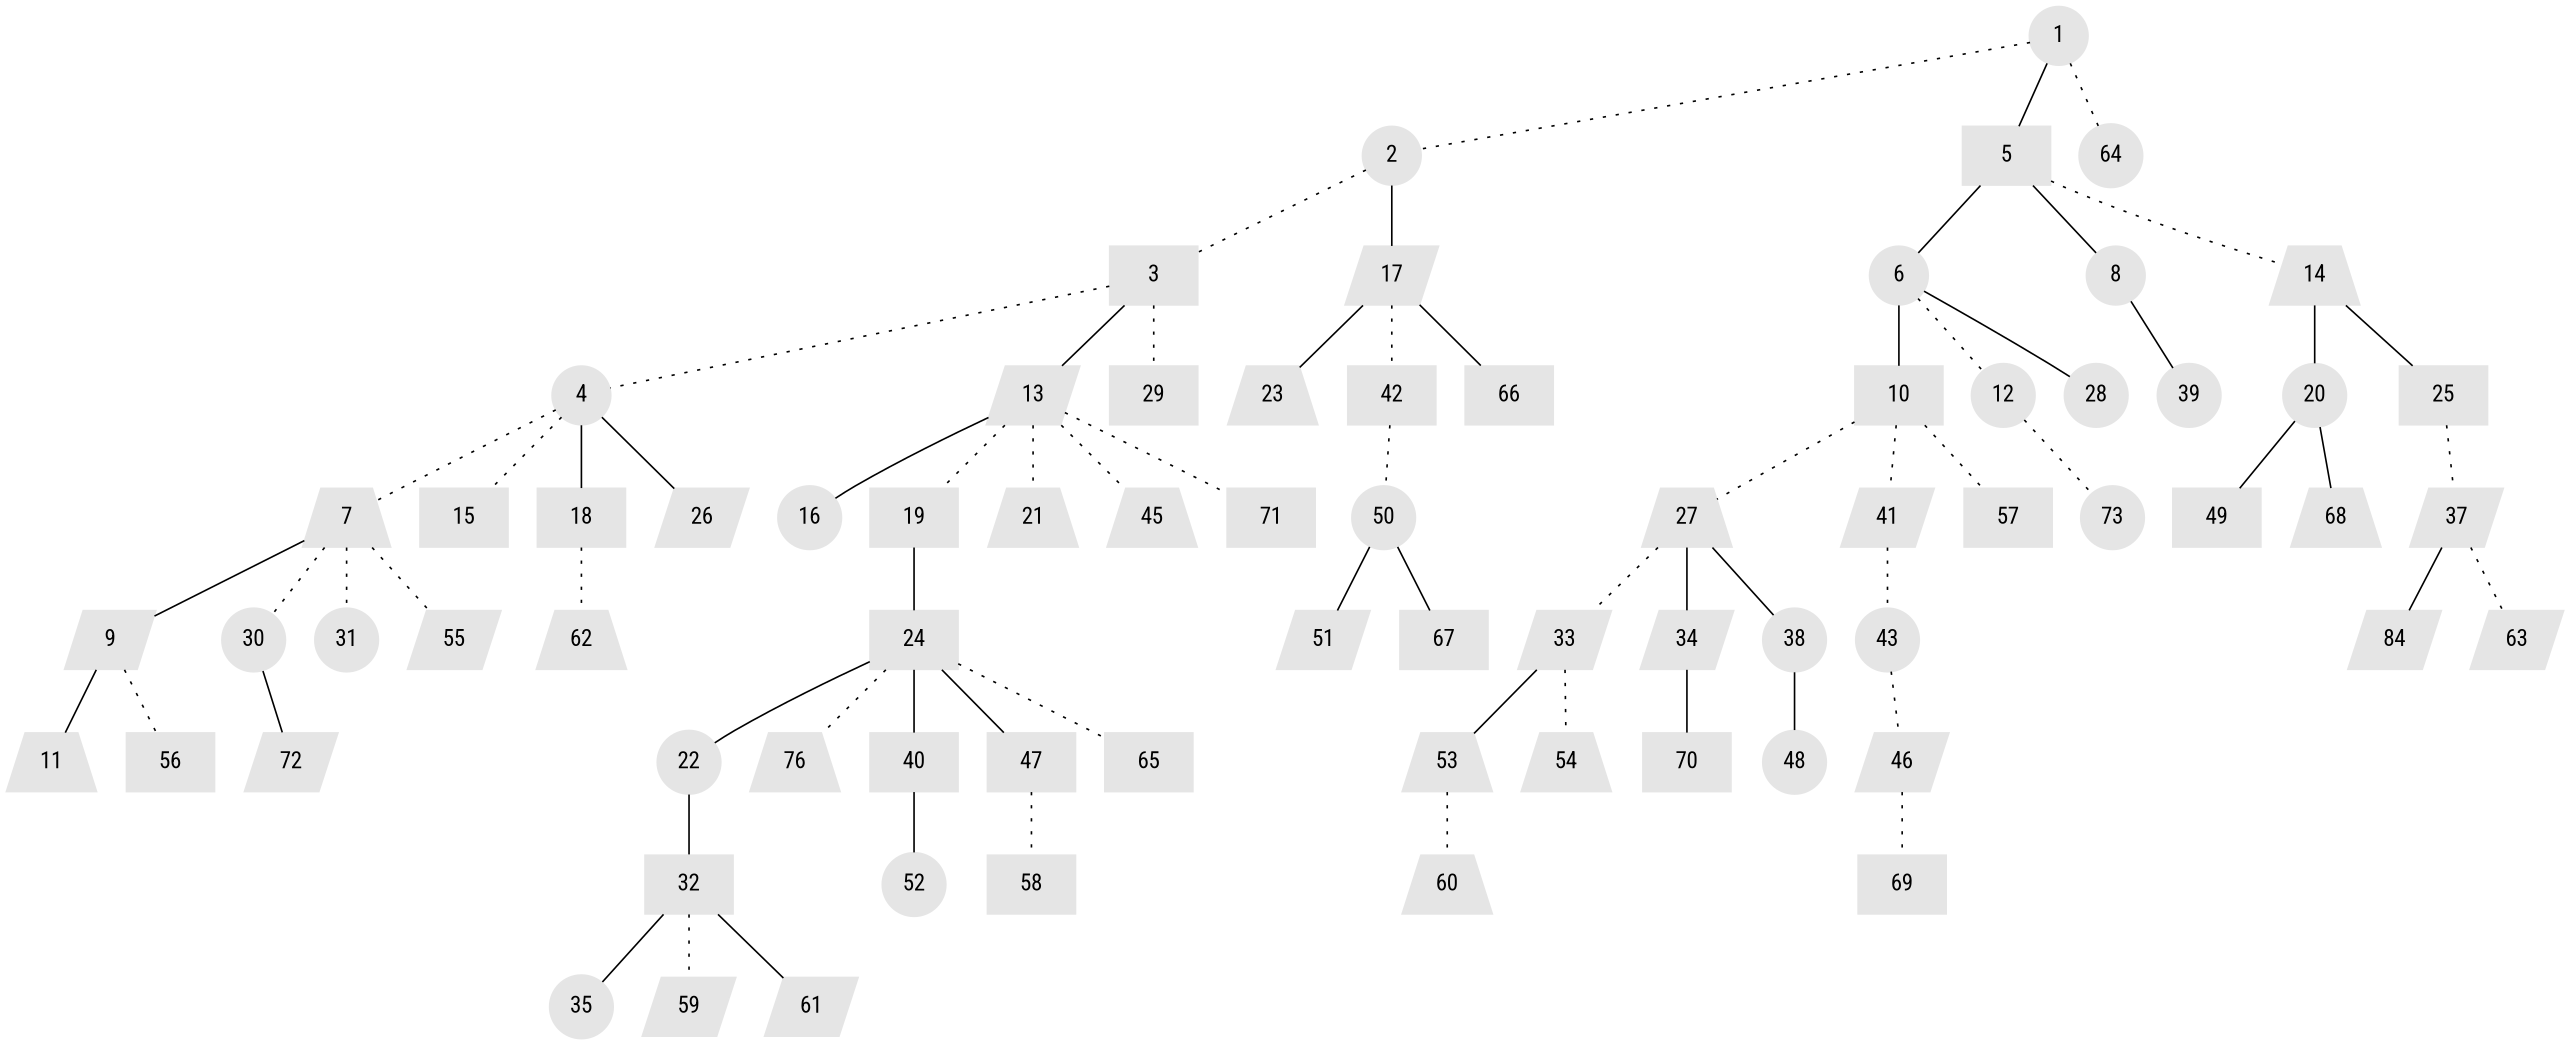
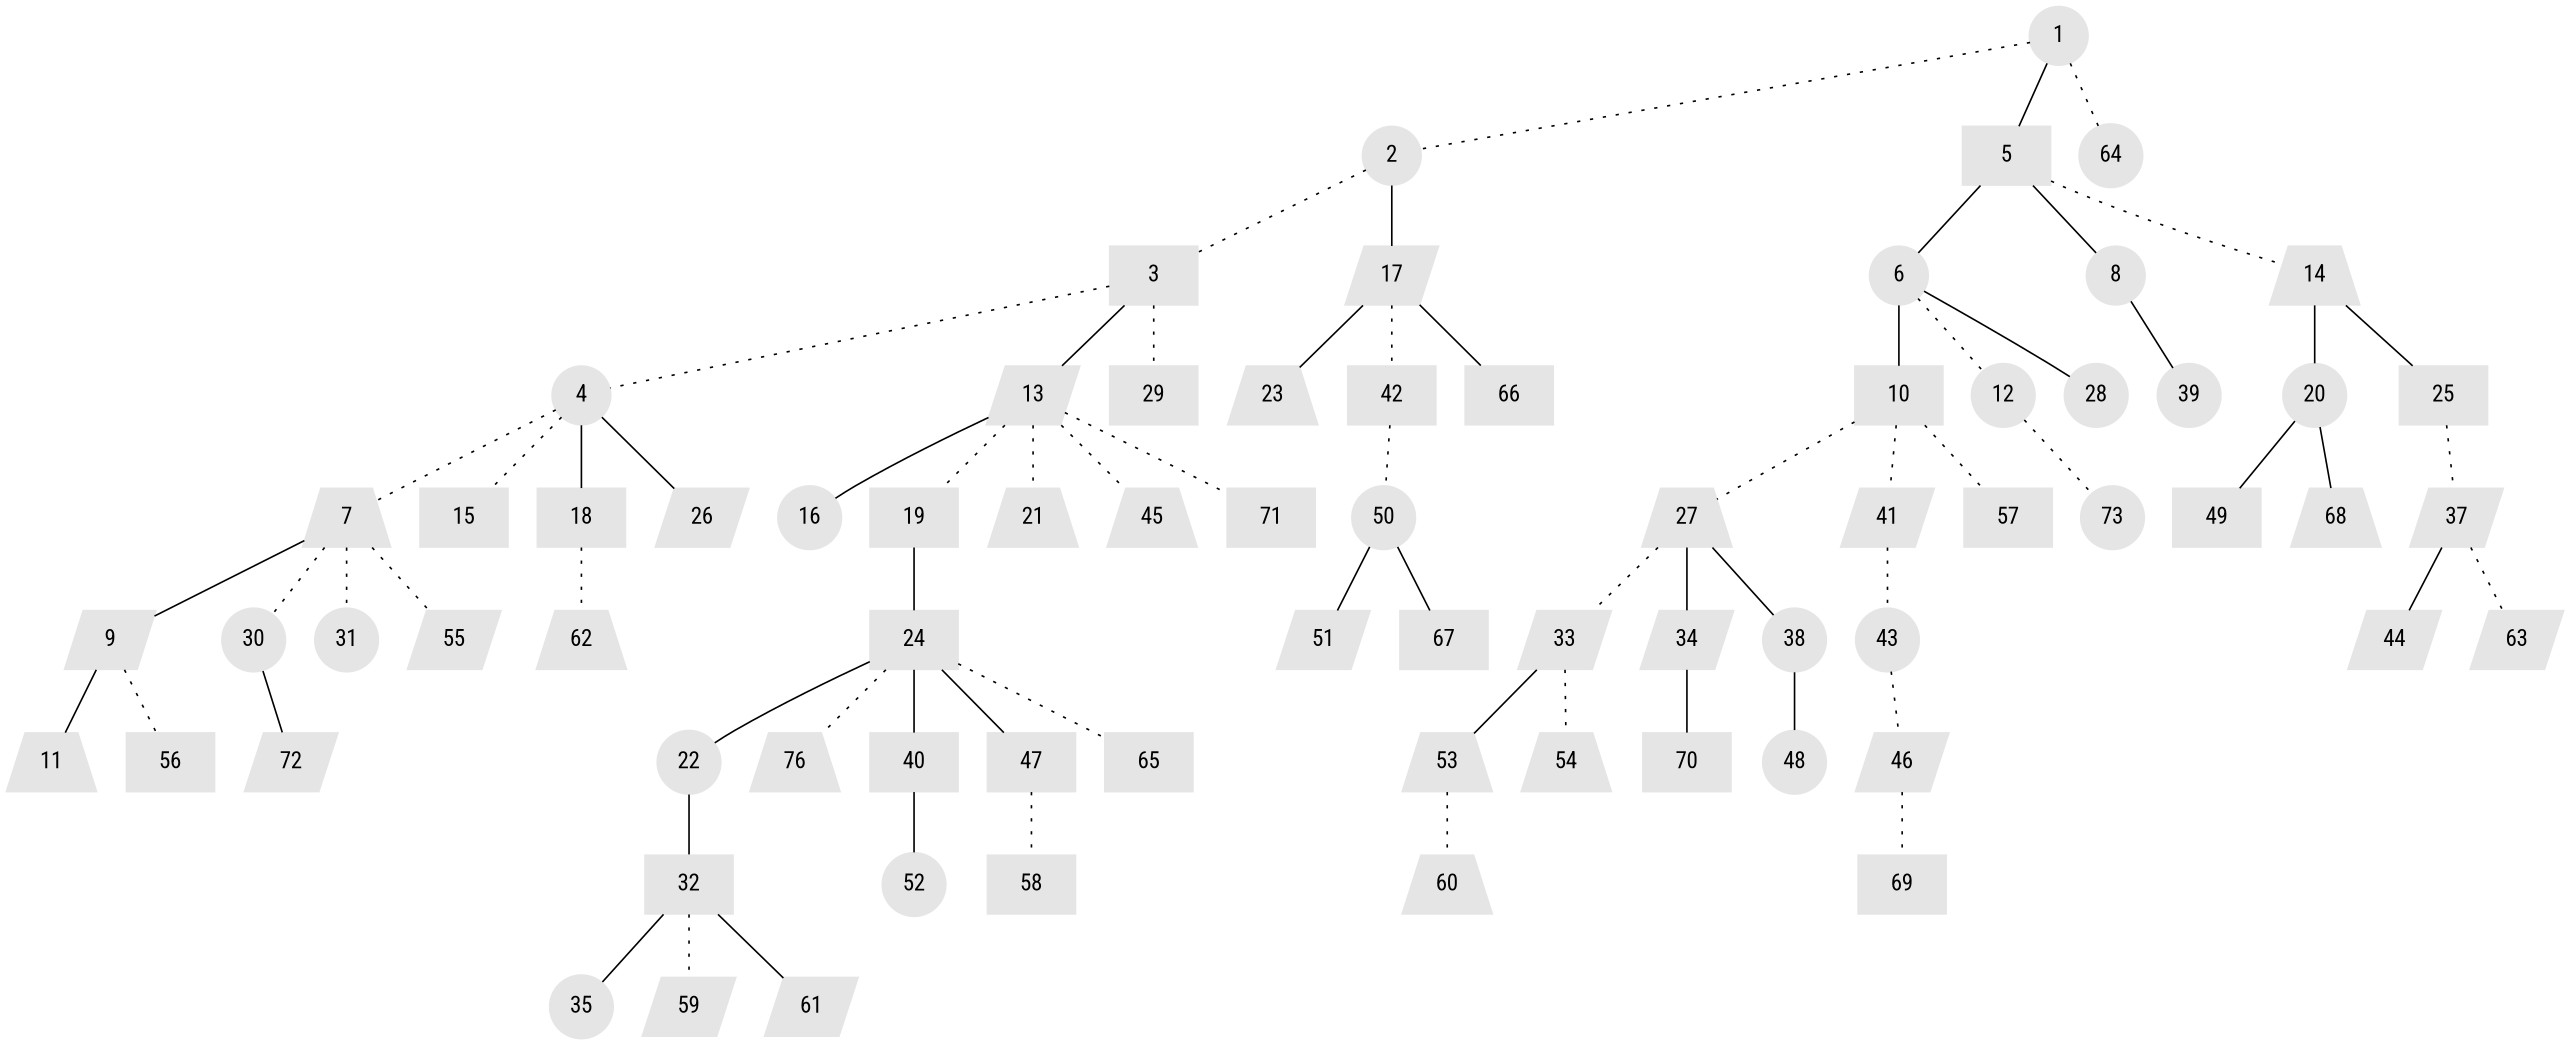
node "84": label "84" -> "44"
